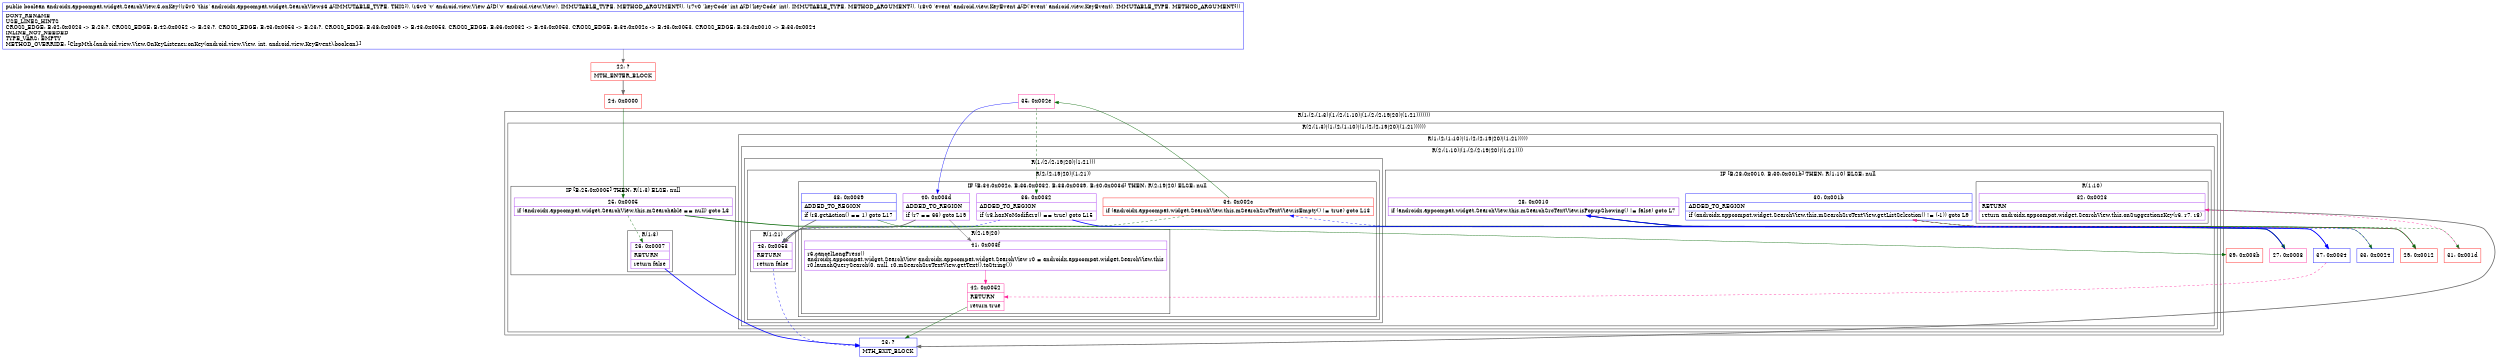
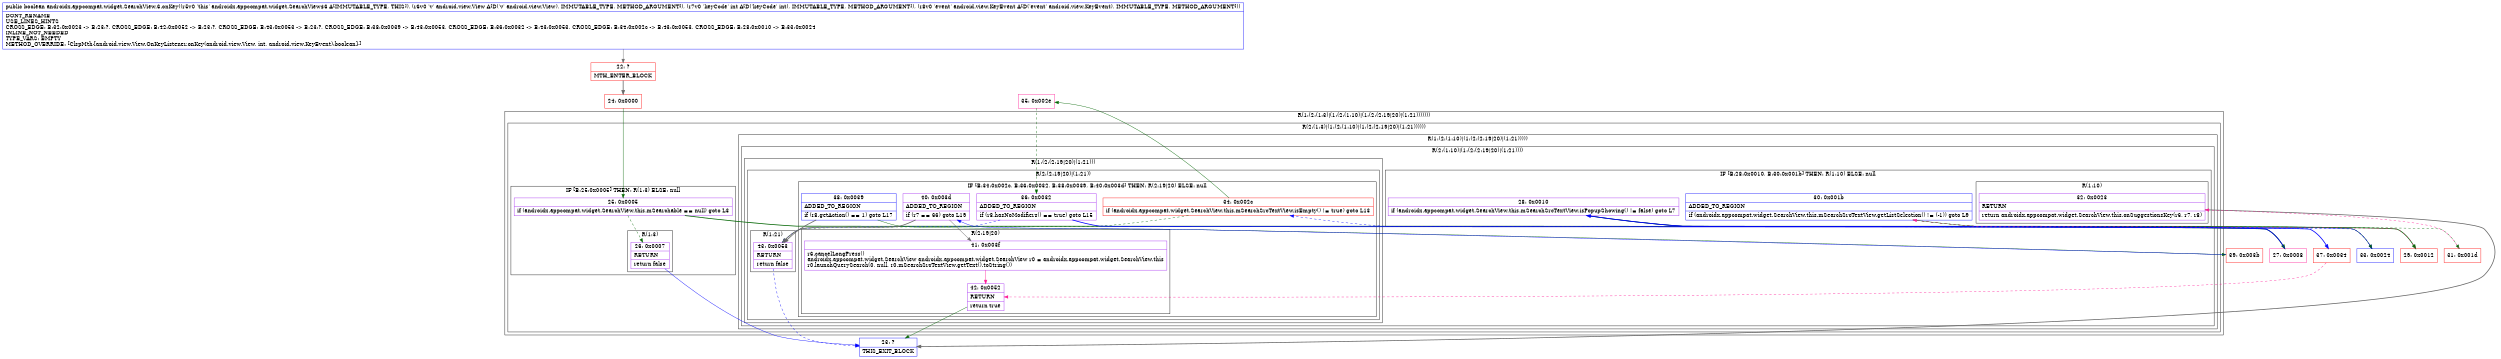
edge "35: 0x002e" -> "40: 0x003d": now "39: 0x003b" -> "40: 0x003d"
edge "28: 0x0010" -> "37: 0x0034": now "28: 0x0010" -> "33: 0x0024"
node "37: 0x0034": color blue -> red
node "42: 0x0052": color deeppink -> purple
edge "26: 0x0007" -> "23: ?": style bold -> solid
node "23: ?": text "MTH_EXIT_BLOCK" -> "THIS_EXIT_BLOCK"
